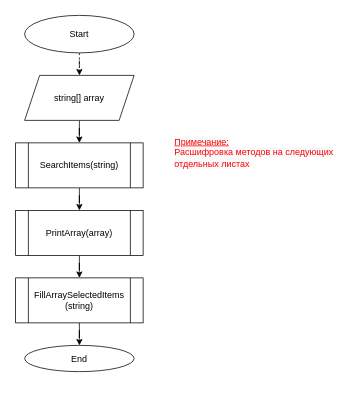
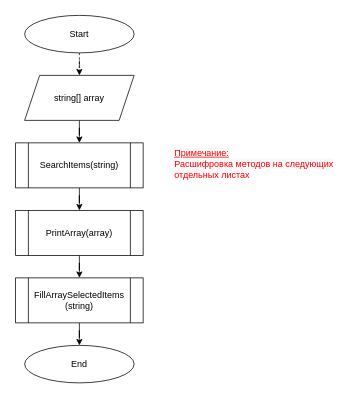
node "Примечание: Расшифровка методов на следующих отдельных листах": moved (259, 158) -> (259, 169)
node "End": size 110x26 -> 110x38
